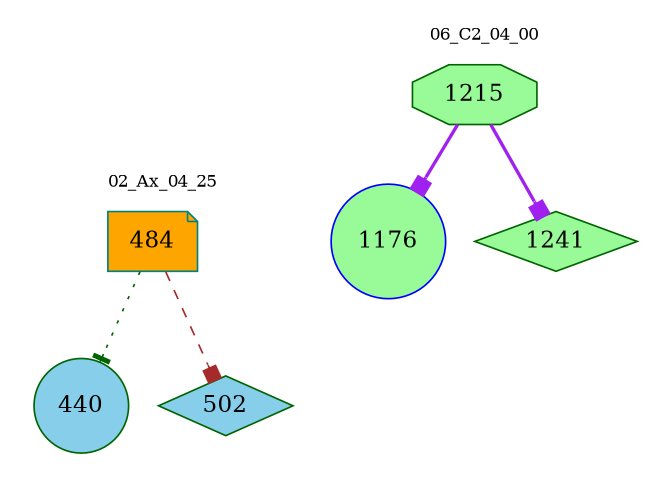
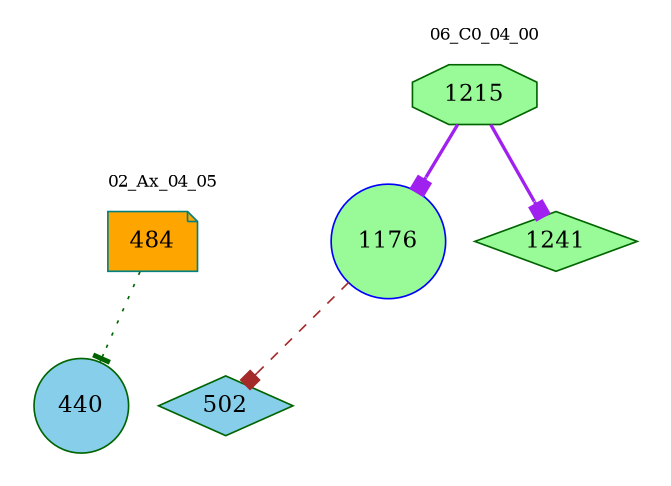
cluster "06_C2_04_00": label "06_C2_04_00" -> "06_C0_04_00"
cluster "02_Ax_04_25": label "02_Ax_04_25" -> "02_Ax_04_05"
edge "484" -> "502": now "1176" -> "502"
